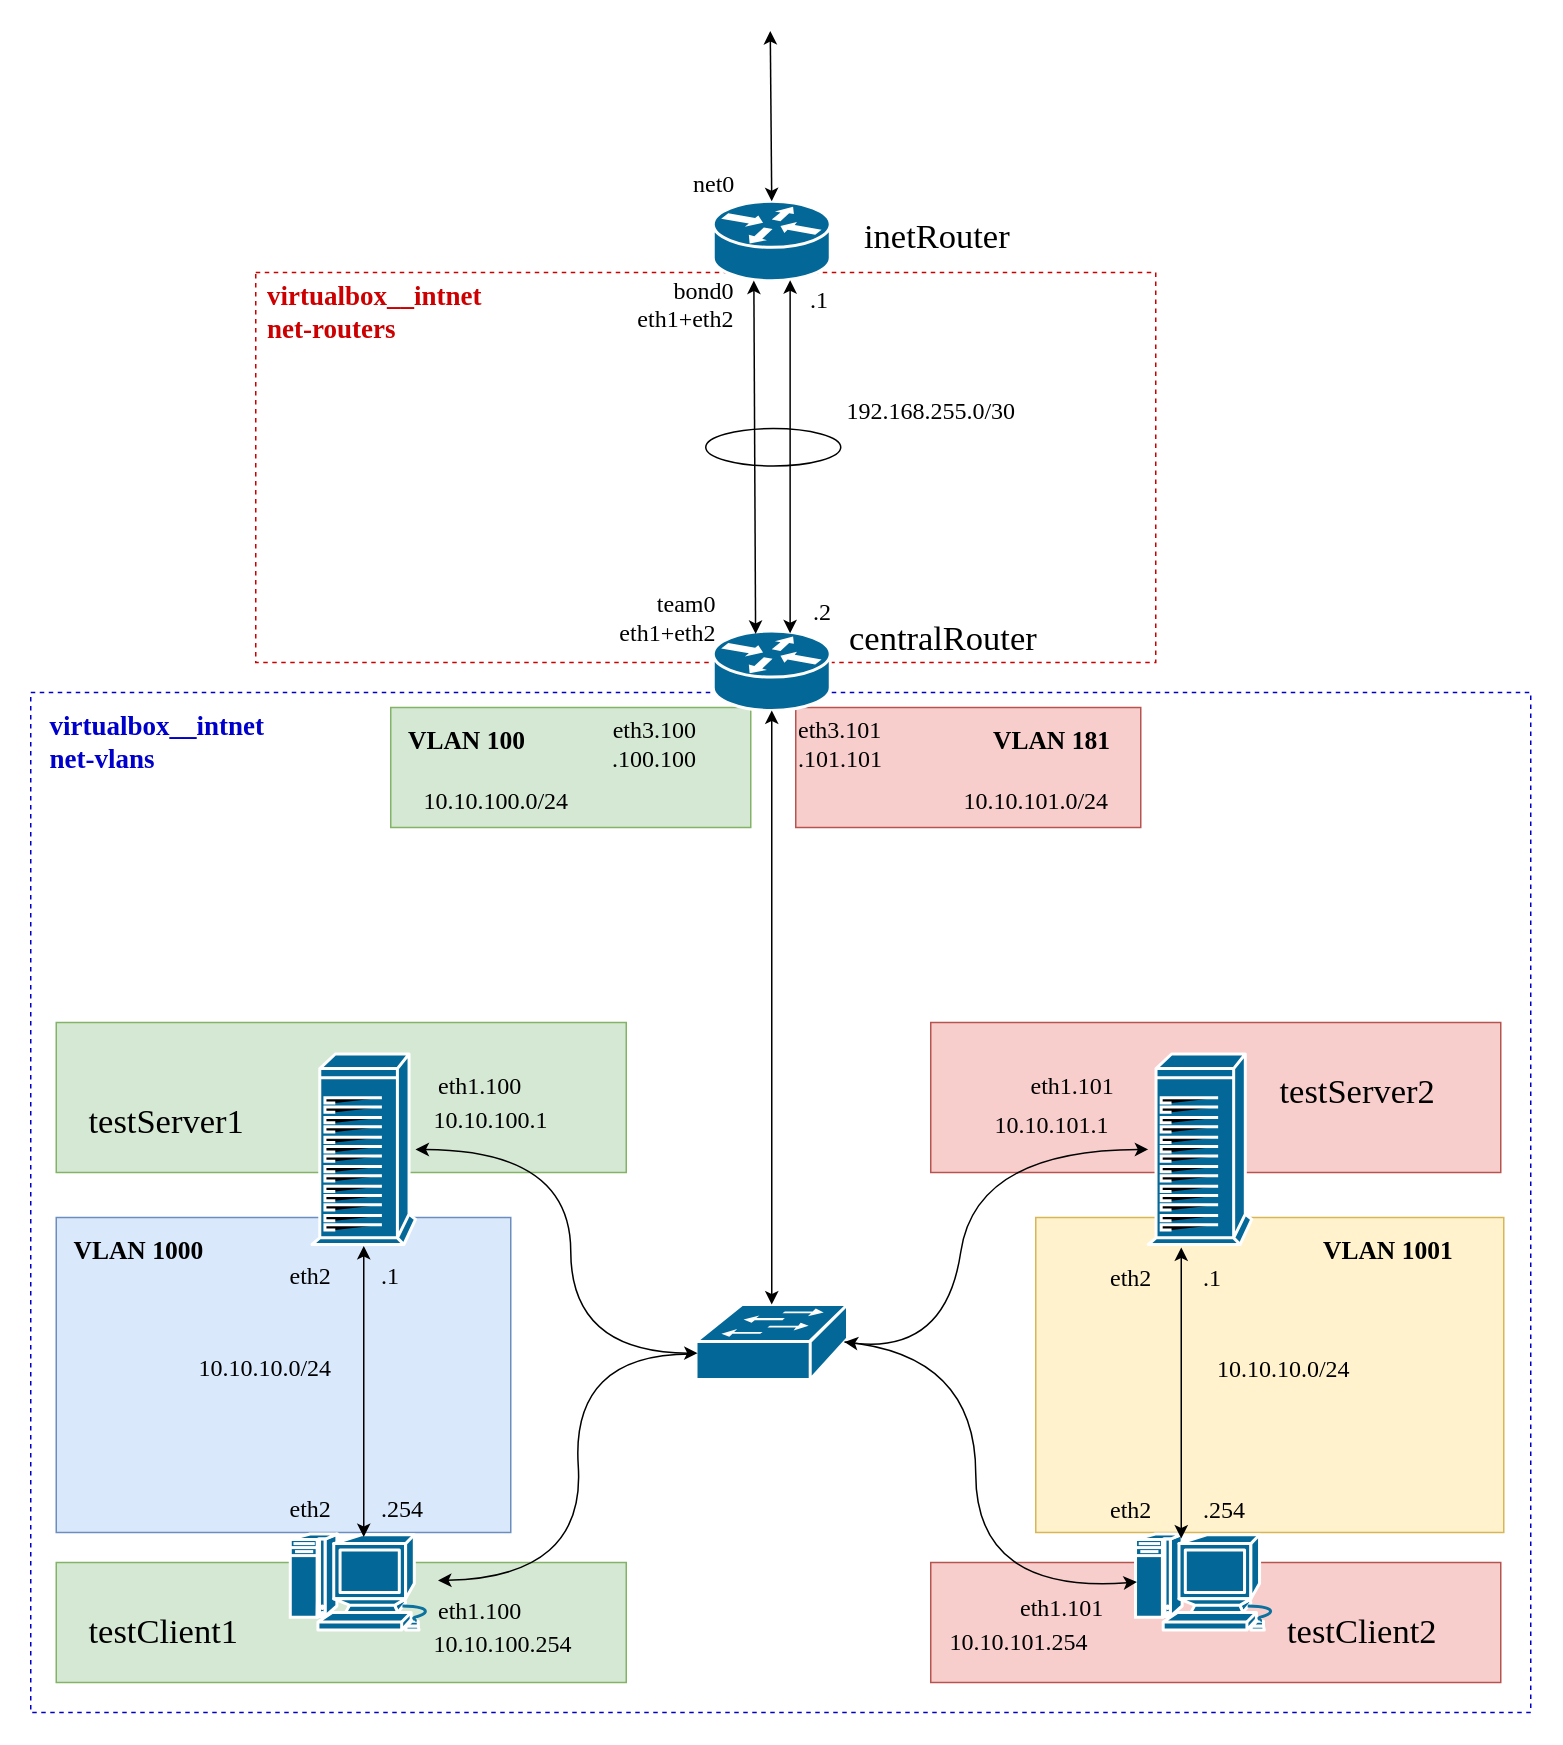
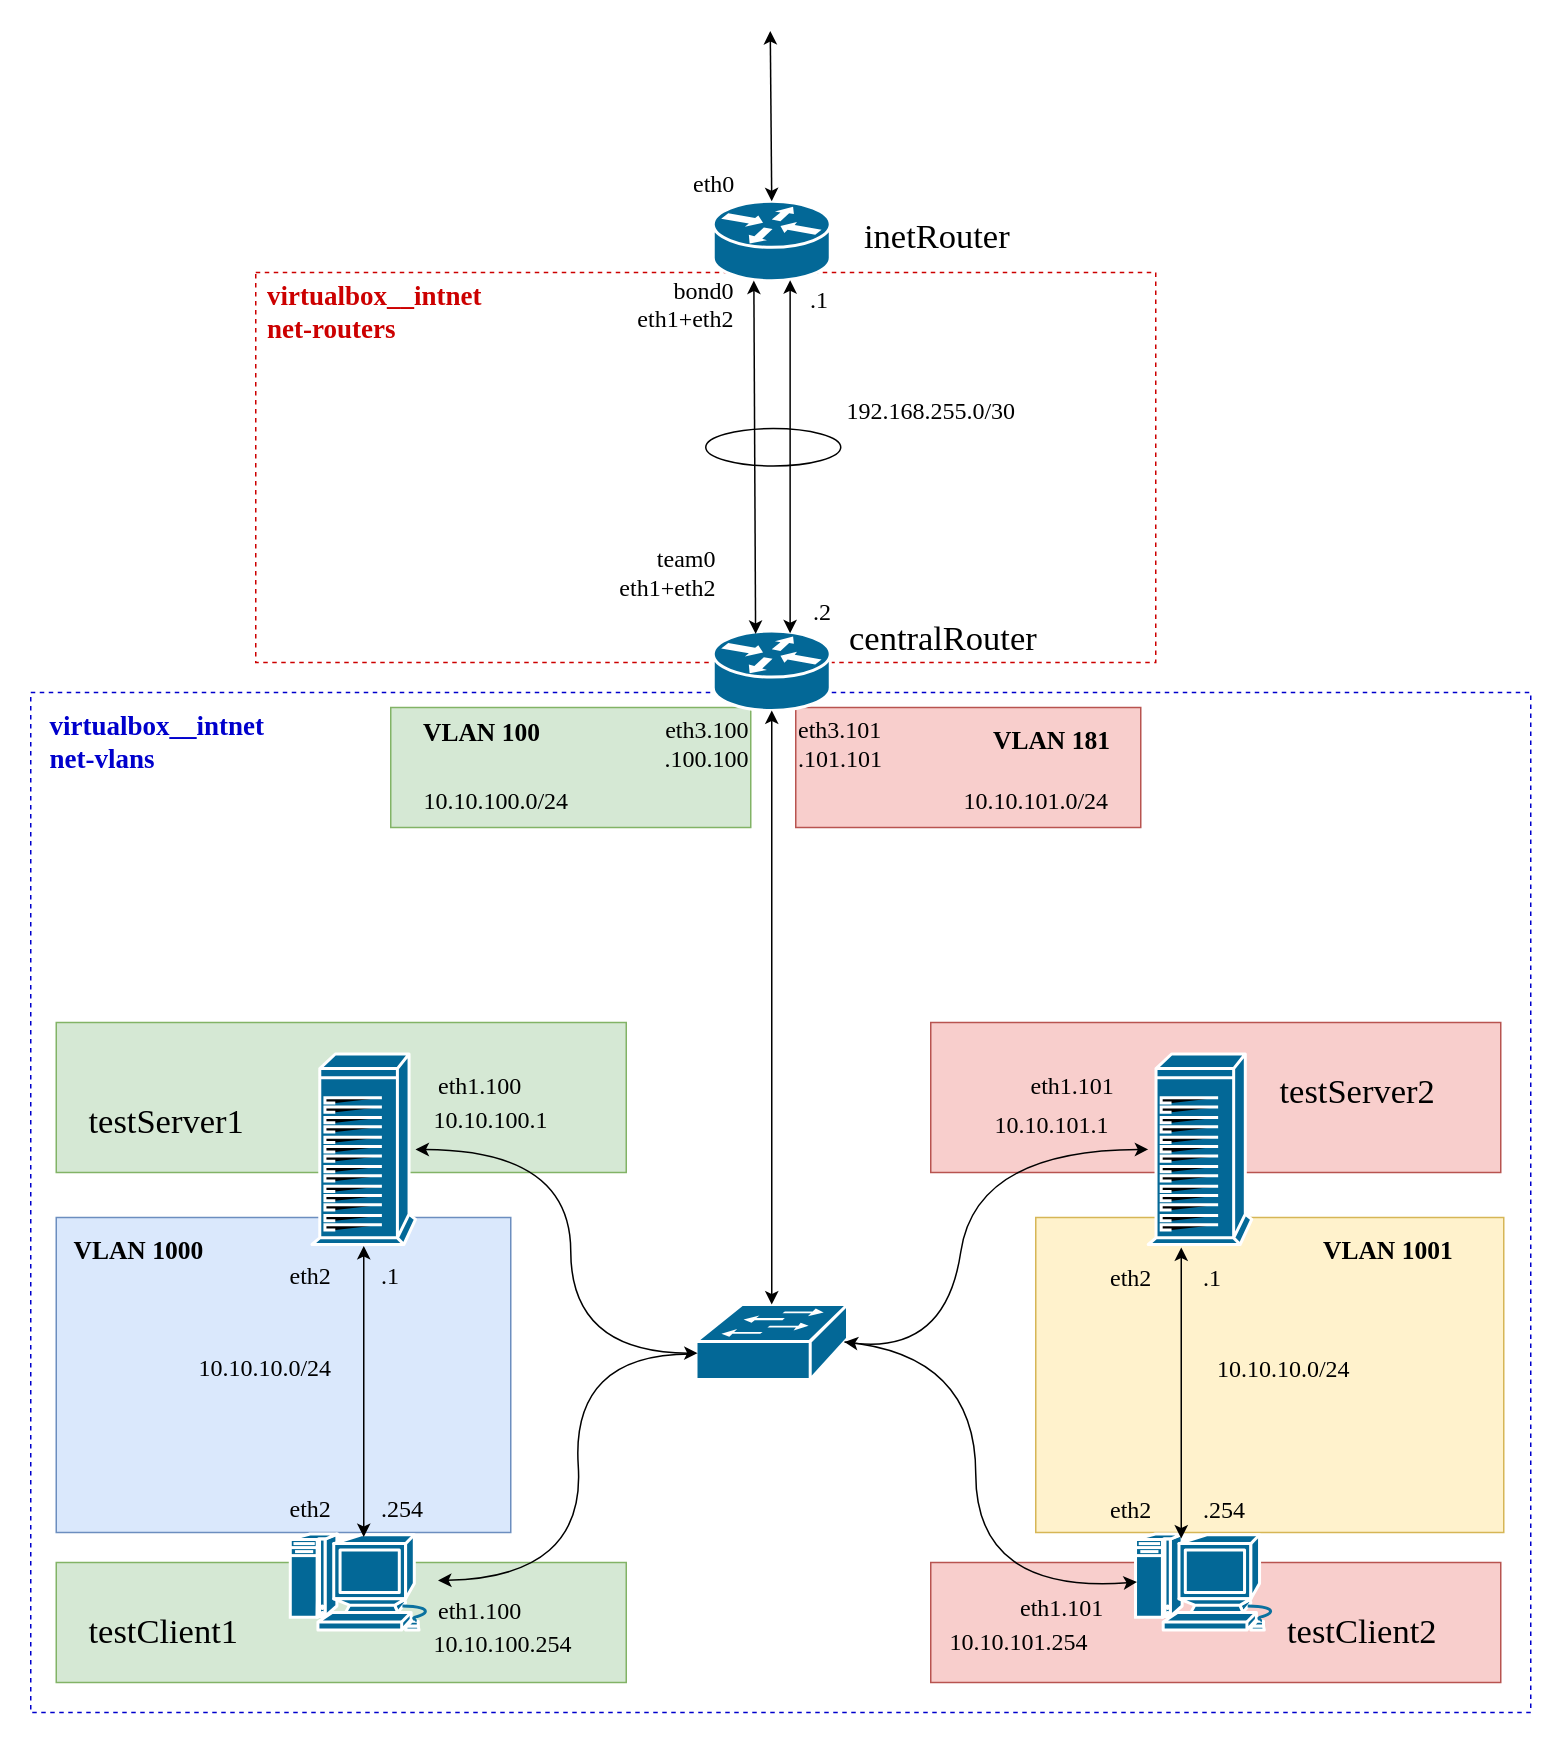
node "net0": label "net0" -> "eth0"
node "team0 eth1+eth2": moved (658, 608) -> (658, 563)
node "VLAN 100": moved (466, 737) -> (481, 730)
node "eth3.100 .100.100": moved (631, 742) -> (683, 742)
